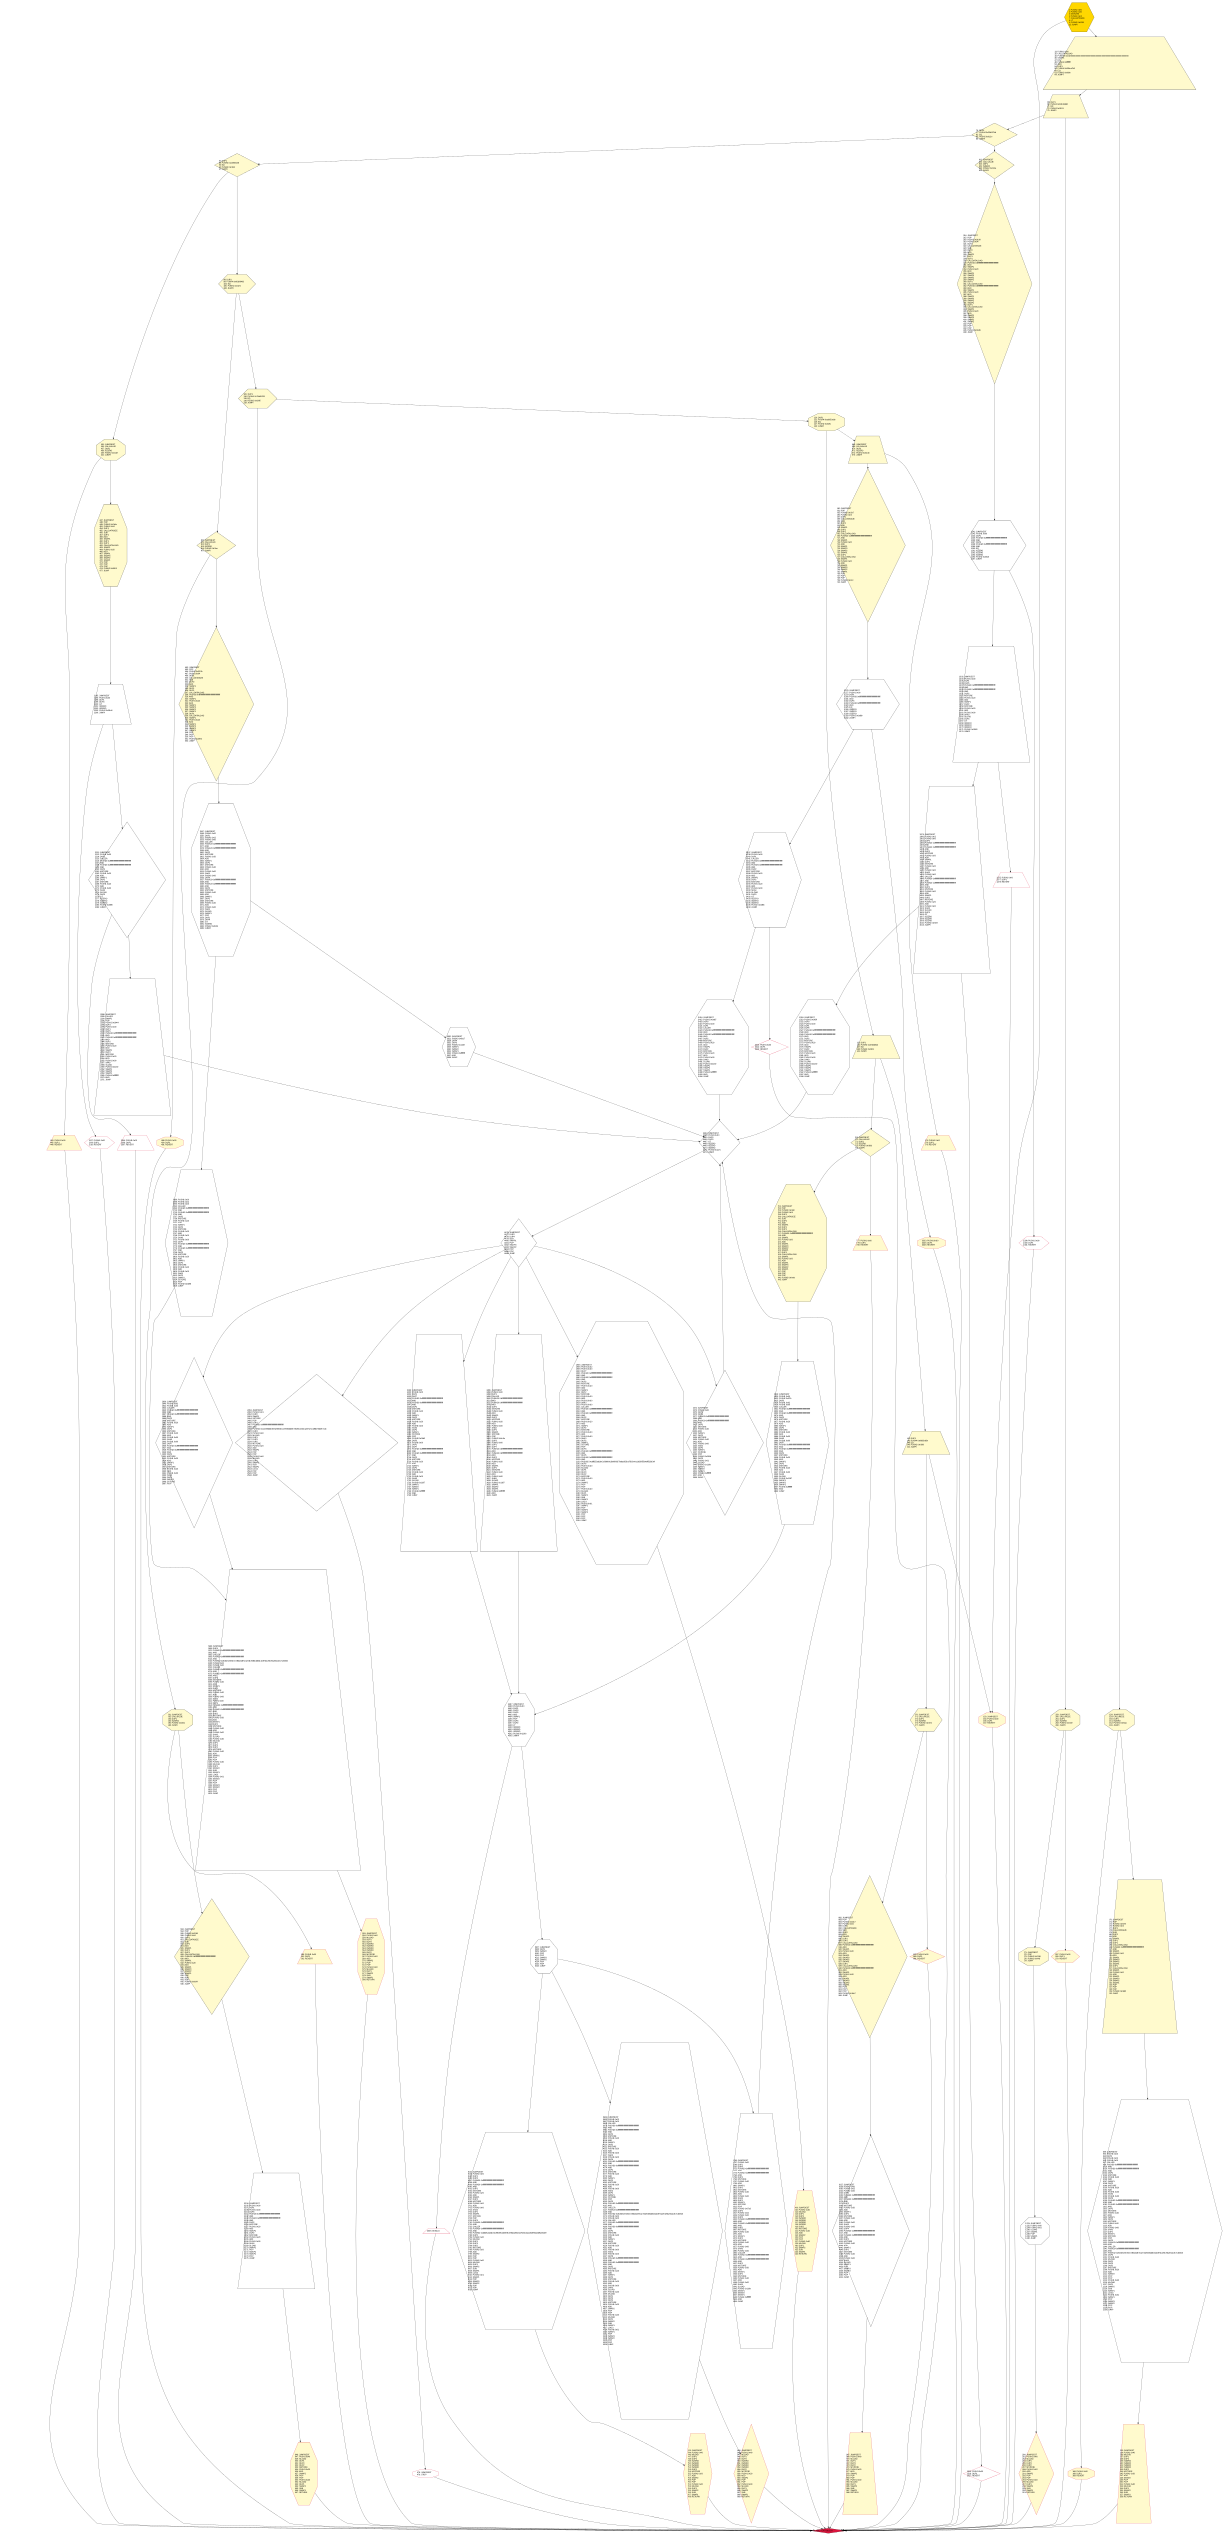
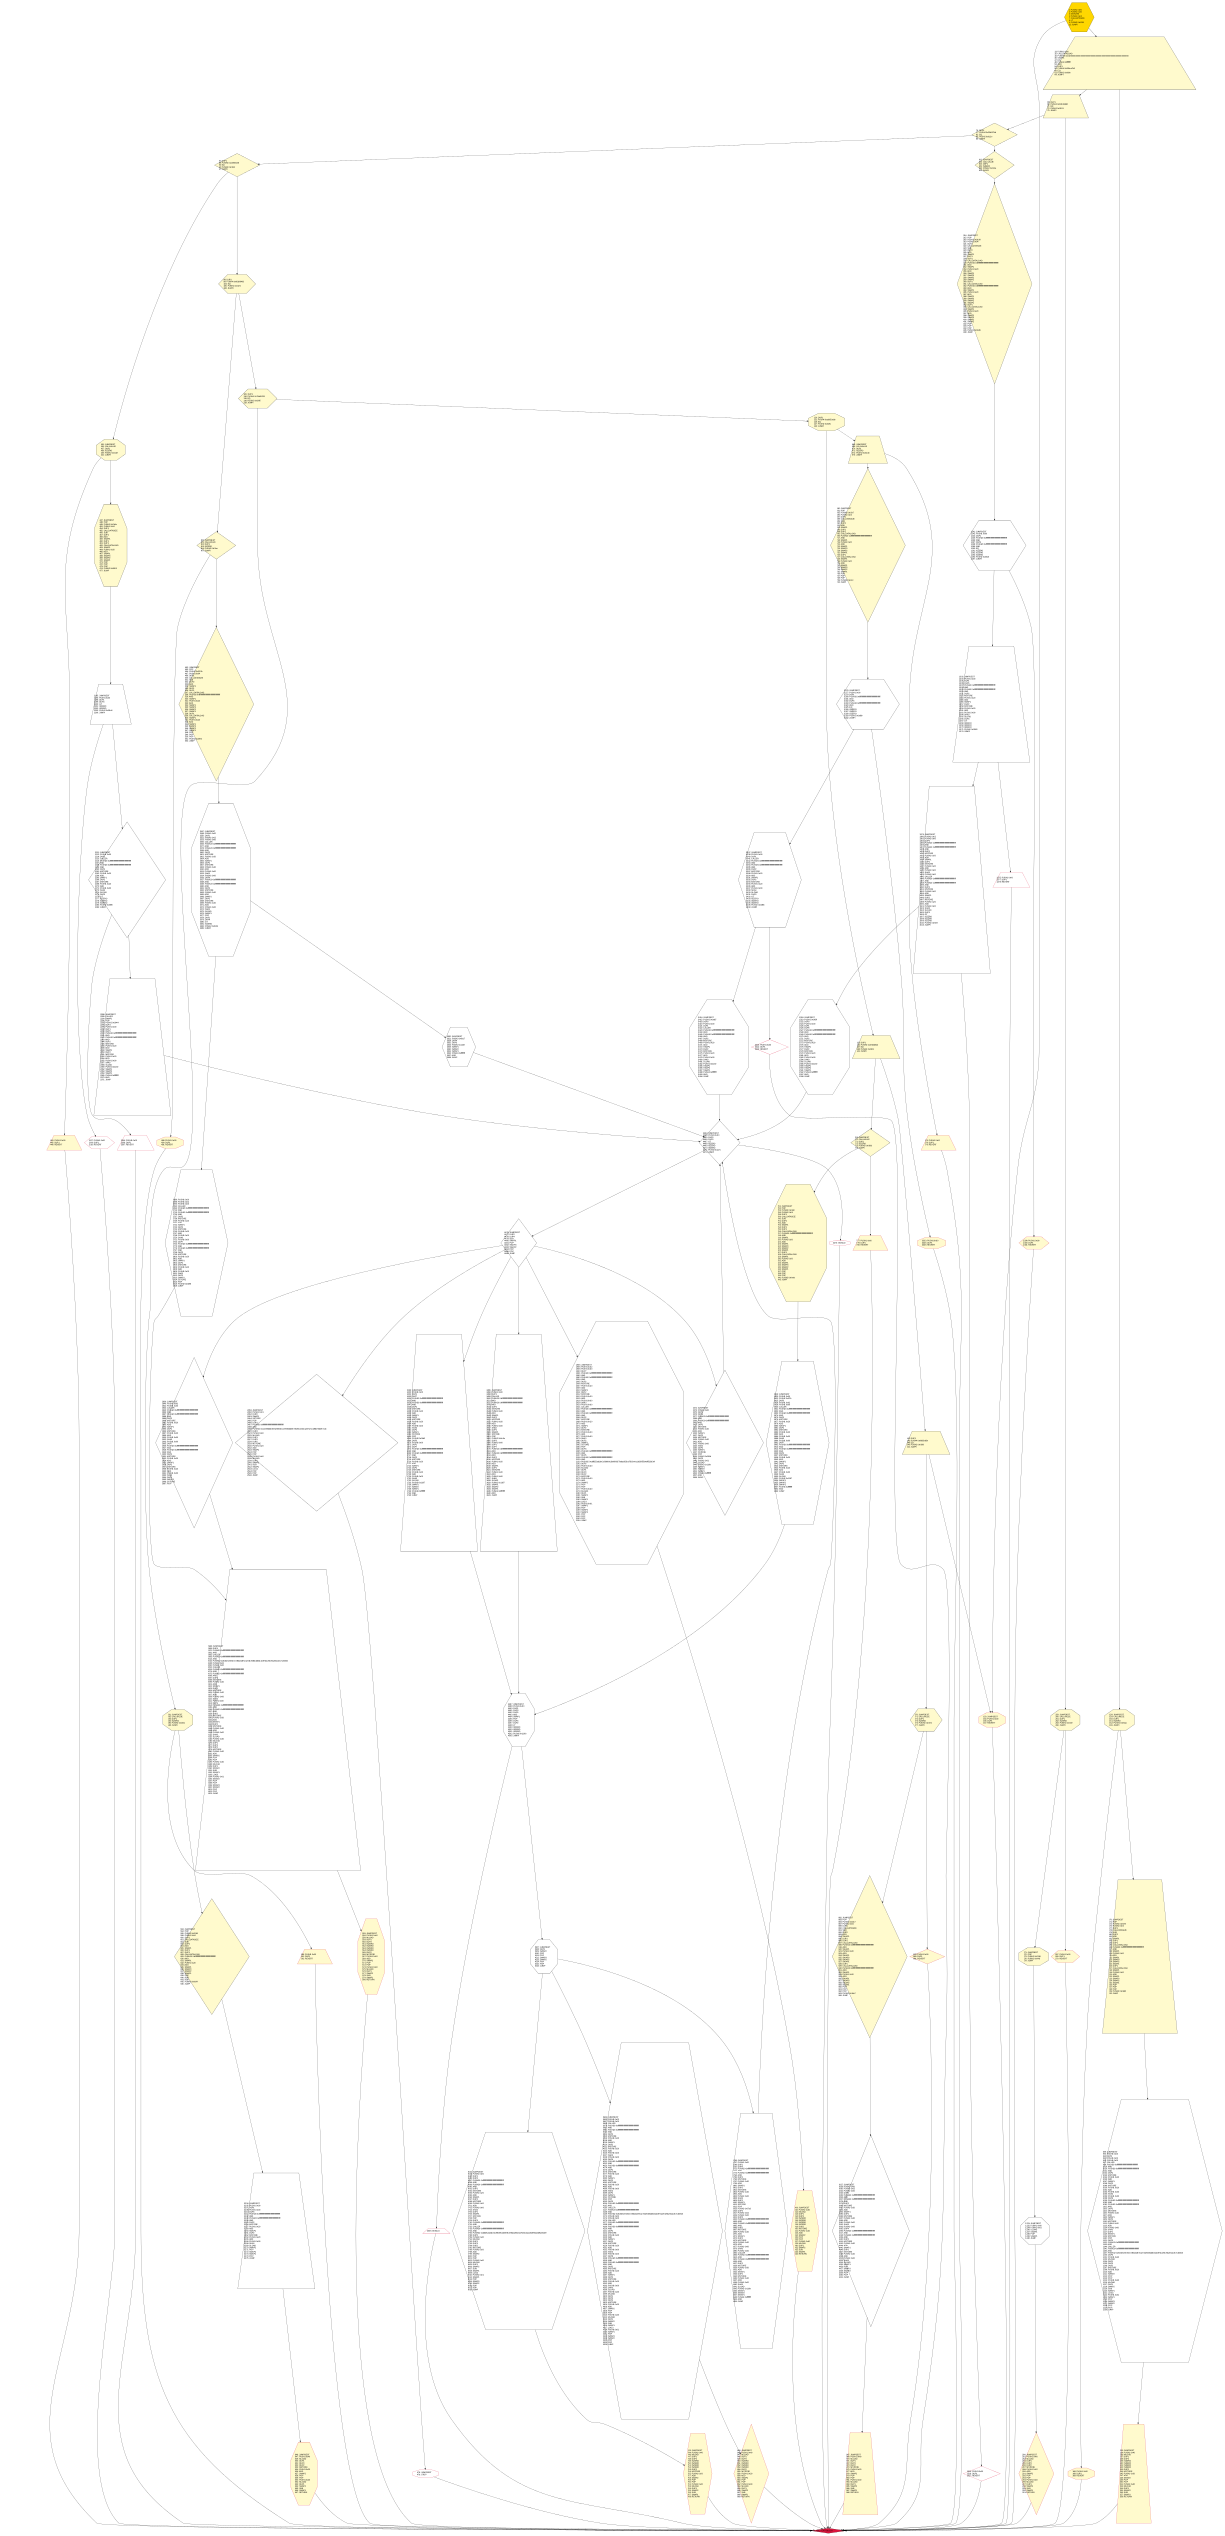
node "4475: INVALID": added
node "1298: PUSH1 0x00 1300: DUP1 1301: REVERT": fillcolor white -> lemonchiffon
